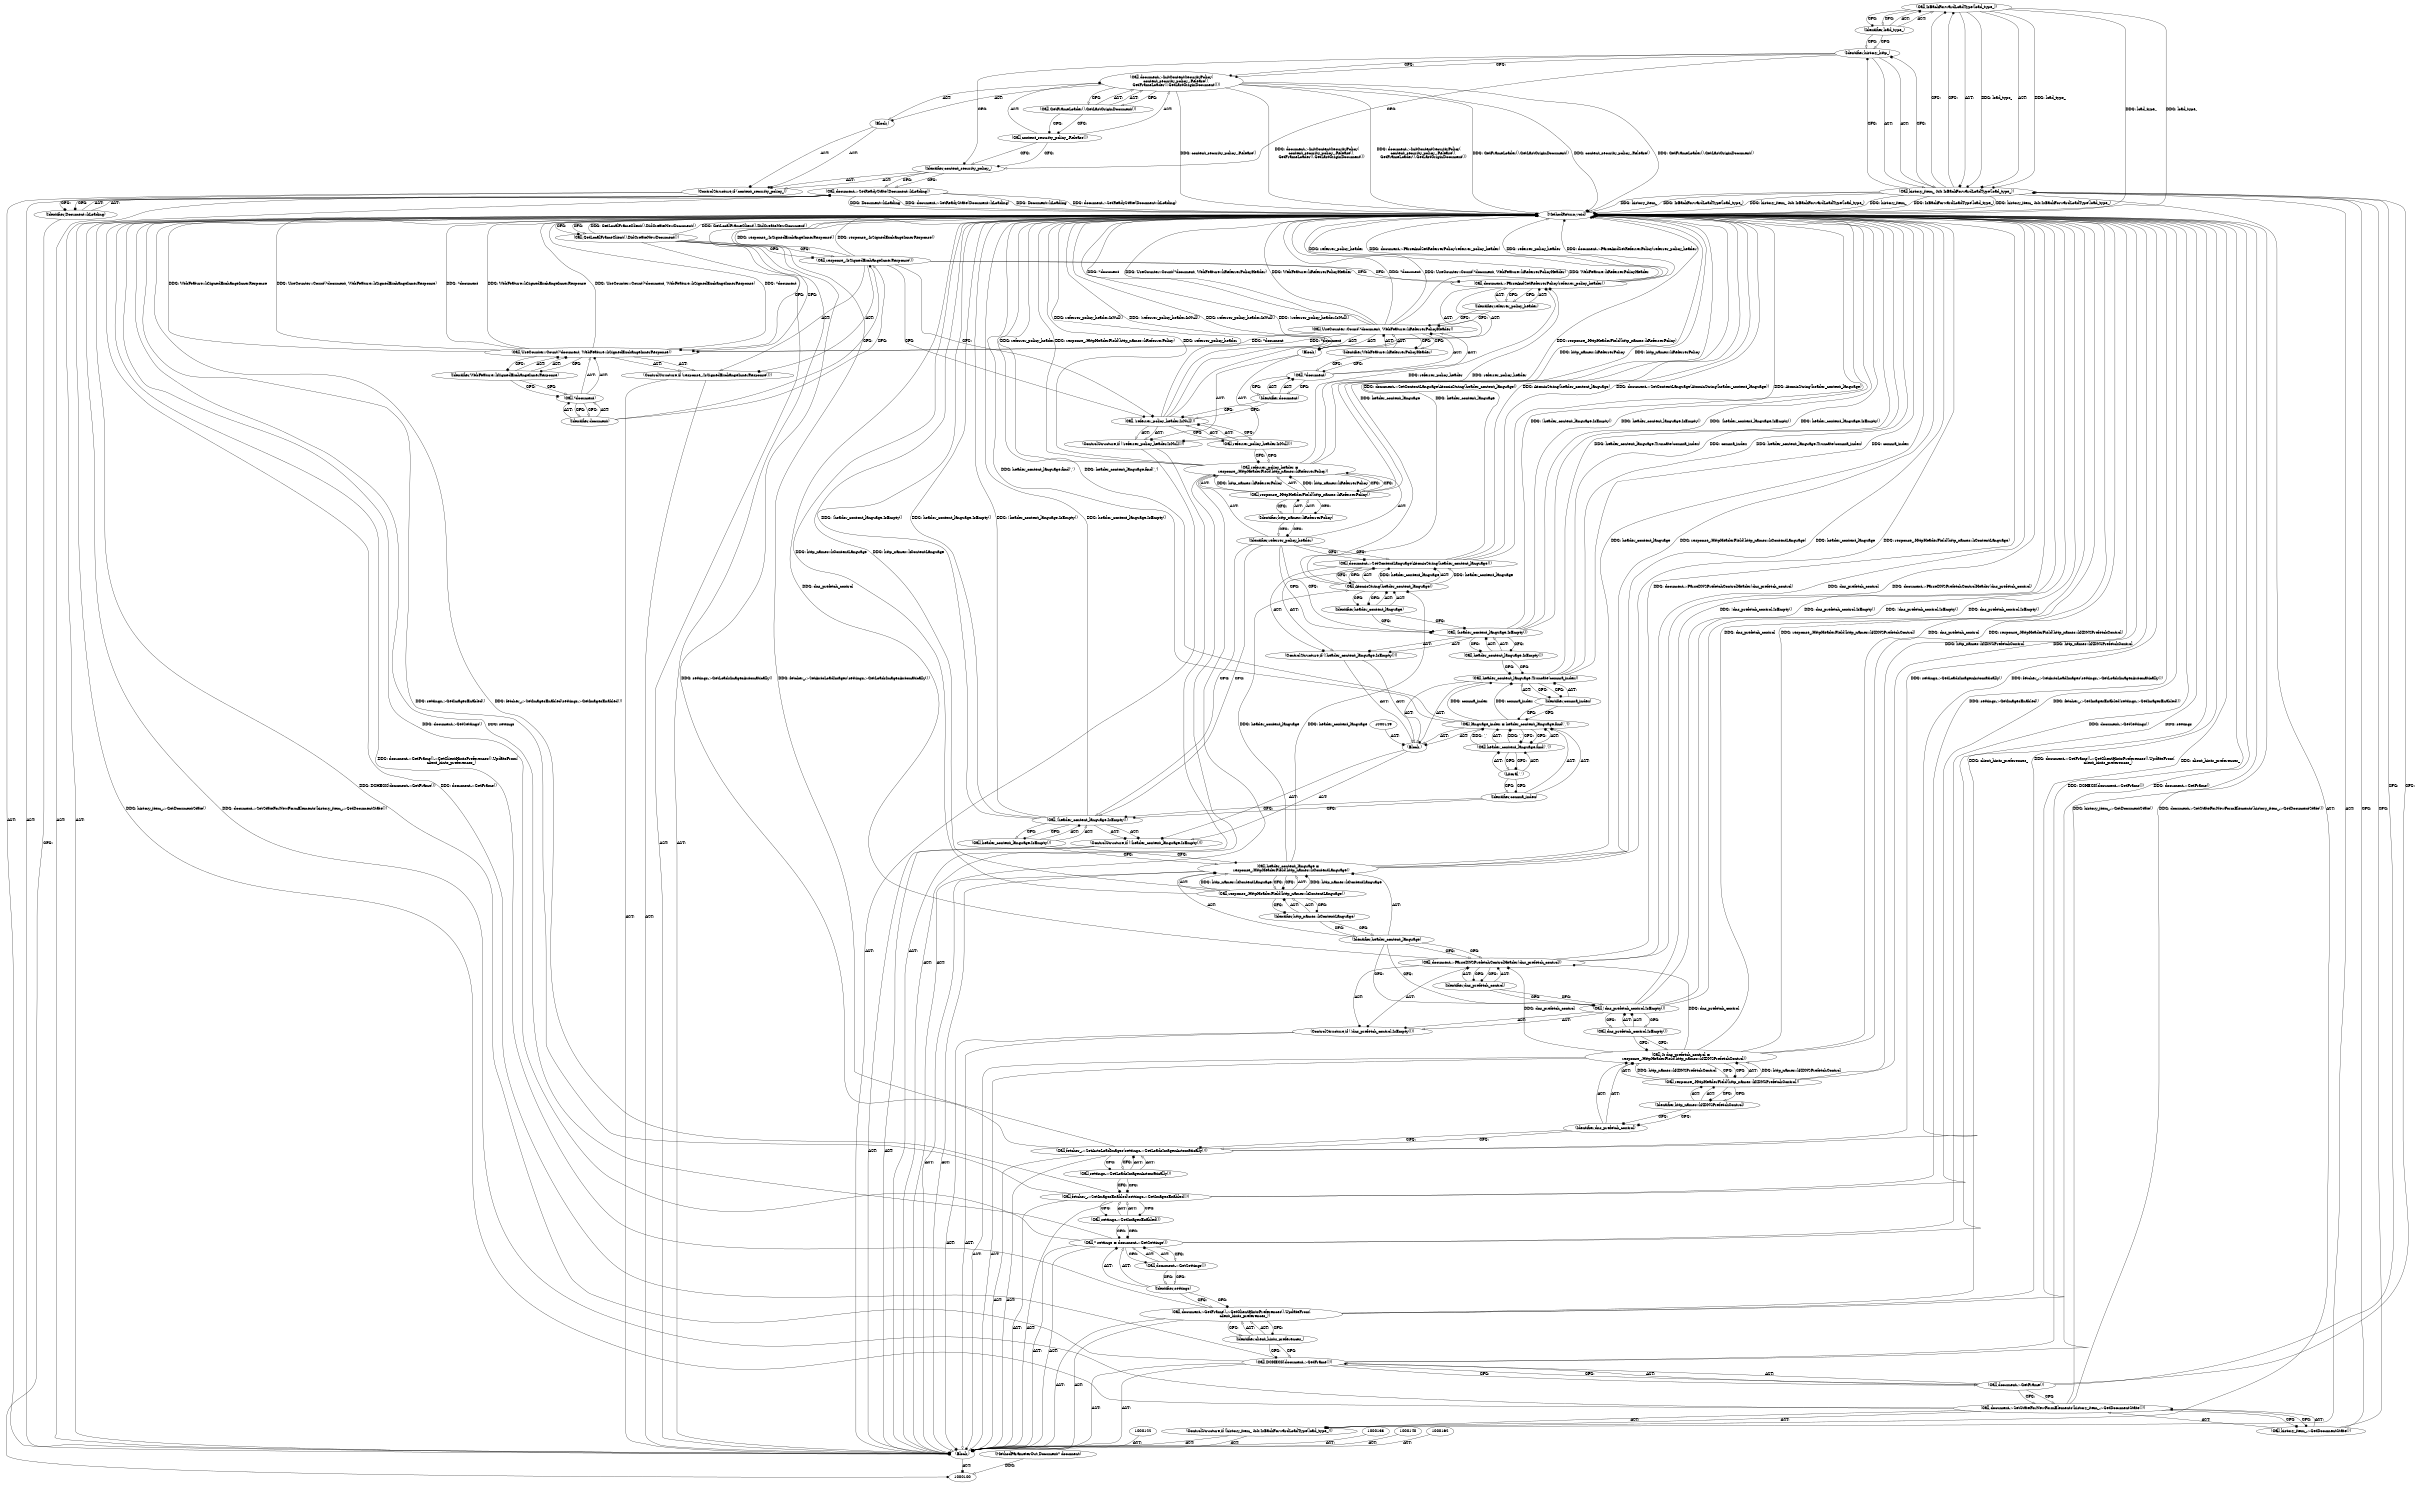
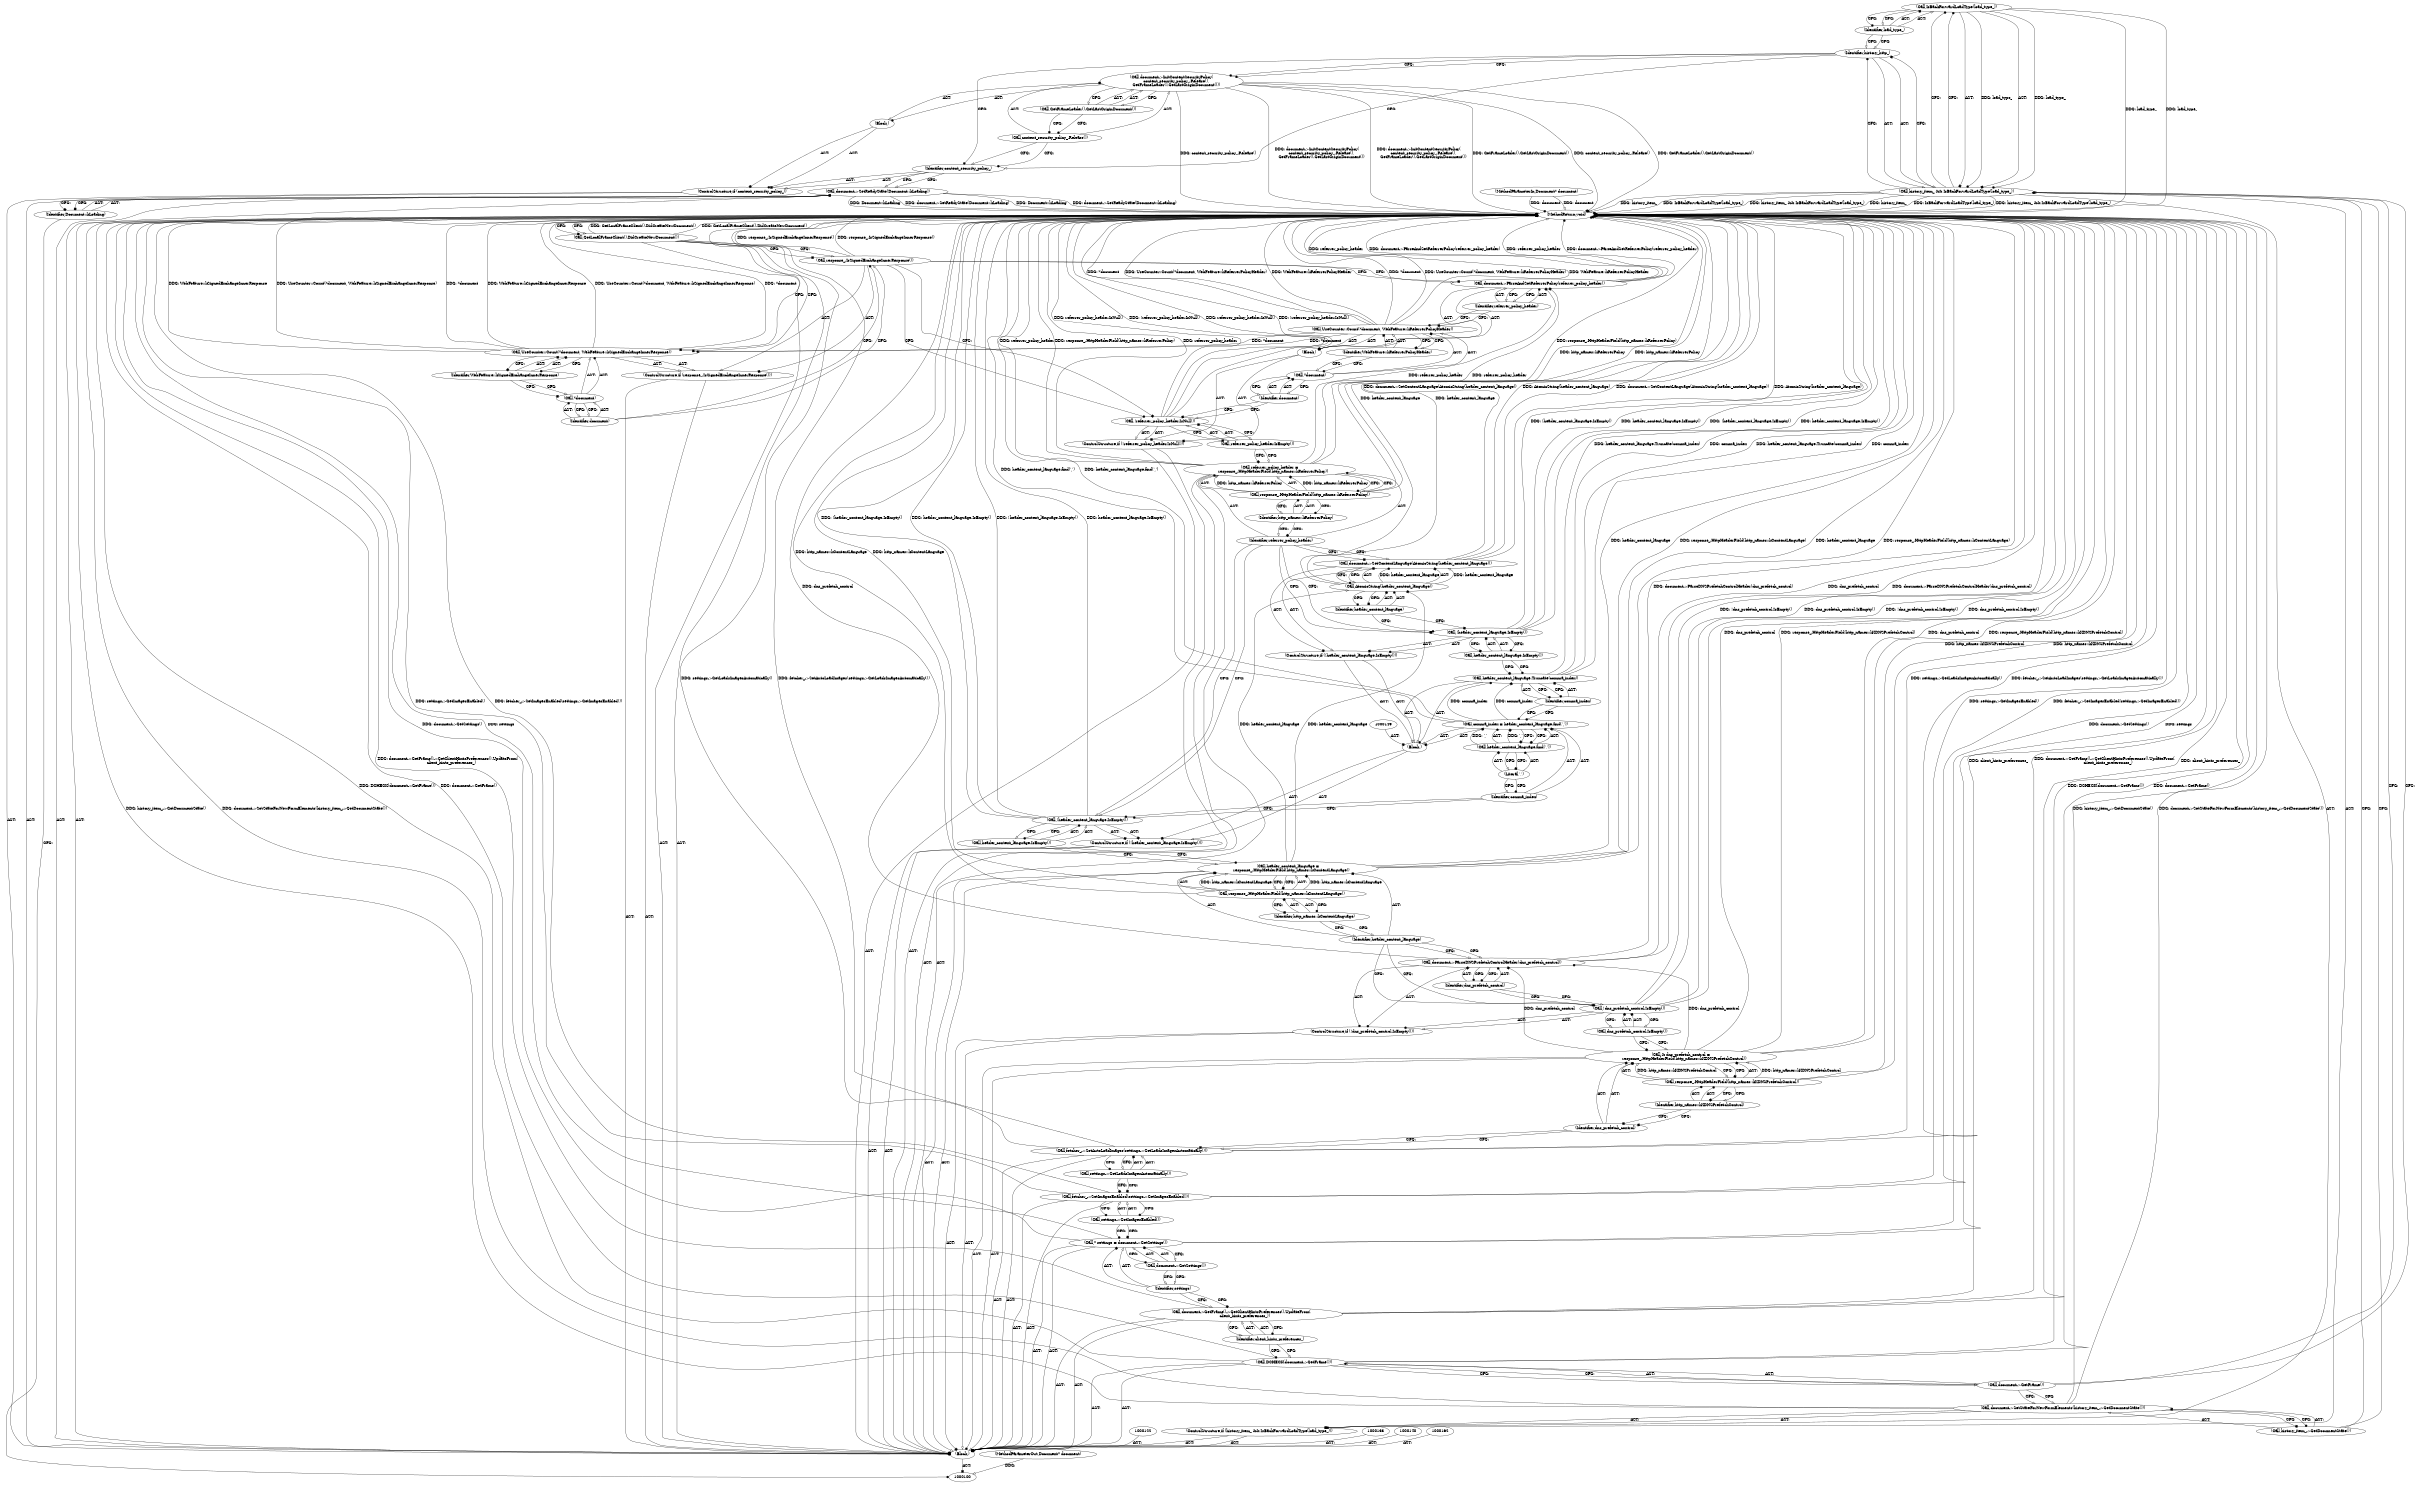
node "(MethodParameterIn,Document* document)": added
node "(Call,referrer_policy_header.IsNull())": label "(Call,referrer_policy_header.IsNull())" -> "(Call,referrer_policy_header.IsEmpty())"
node "(Call,language_index = header_content_language.find(','))": label "(Call,language_index = header_content_language.find(','))" -> "(Call,comma_index = header_content_language.find(','))"
